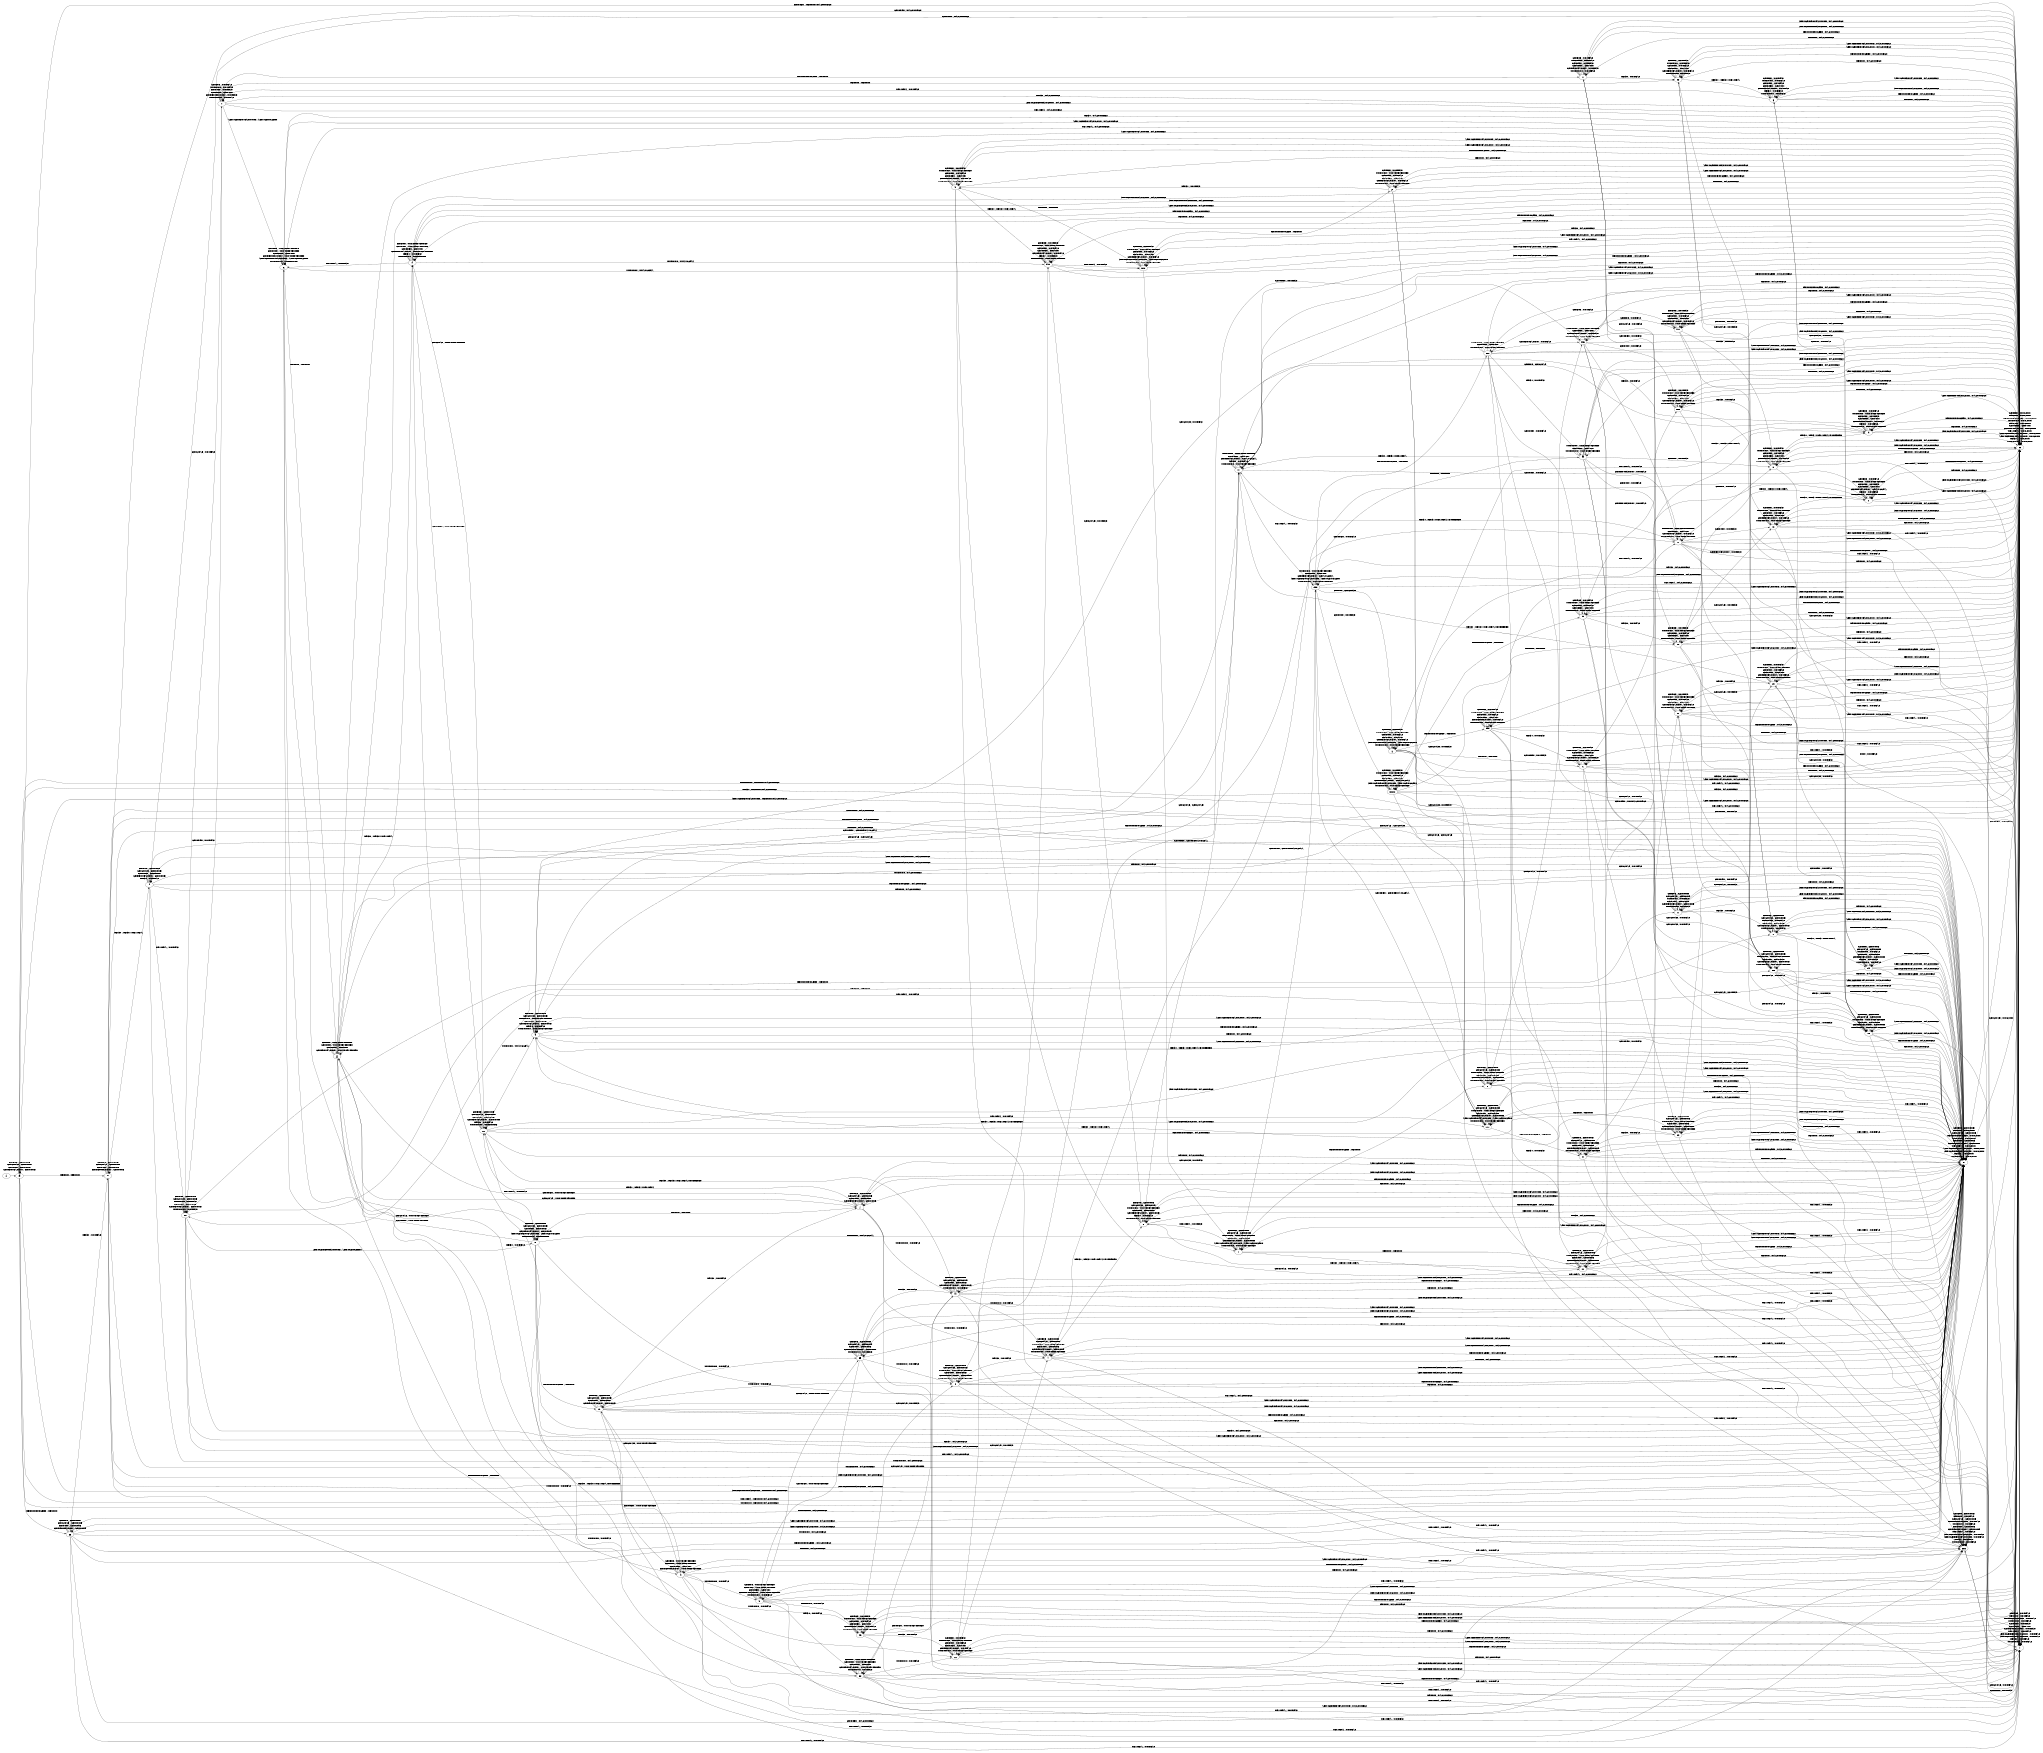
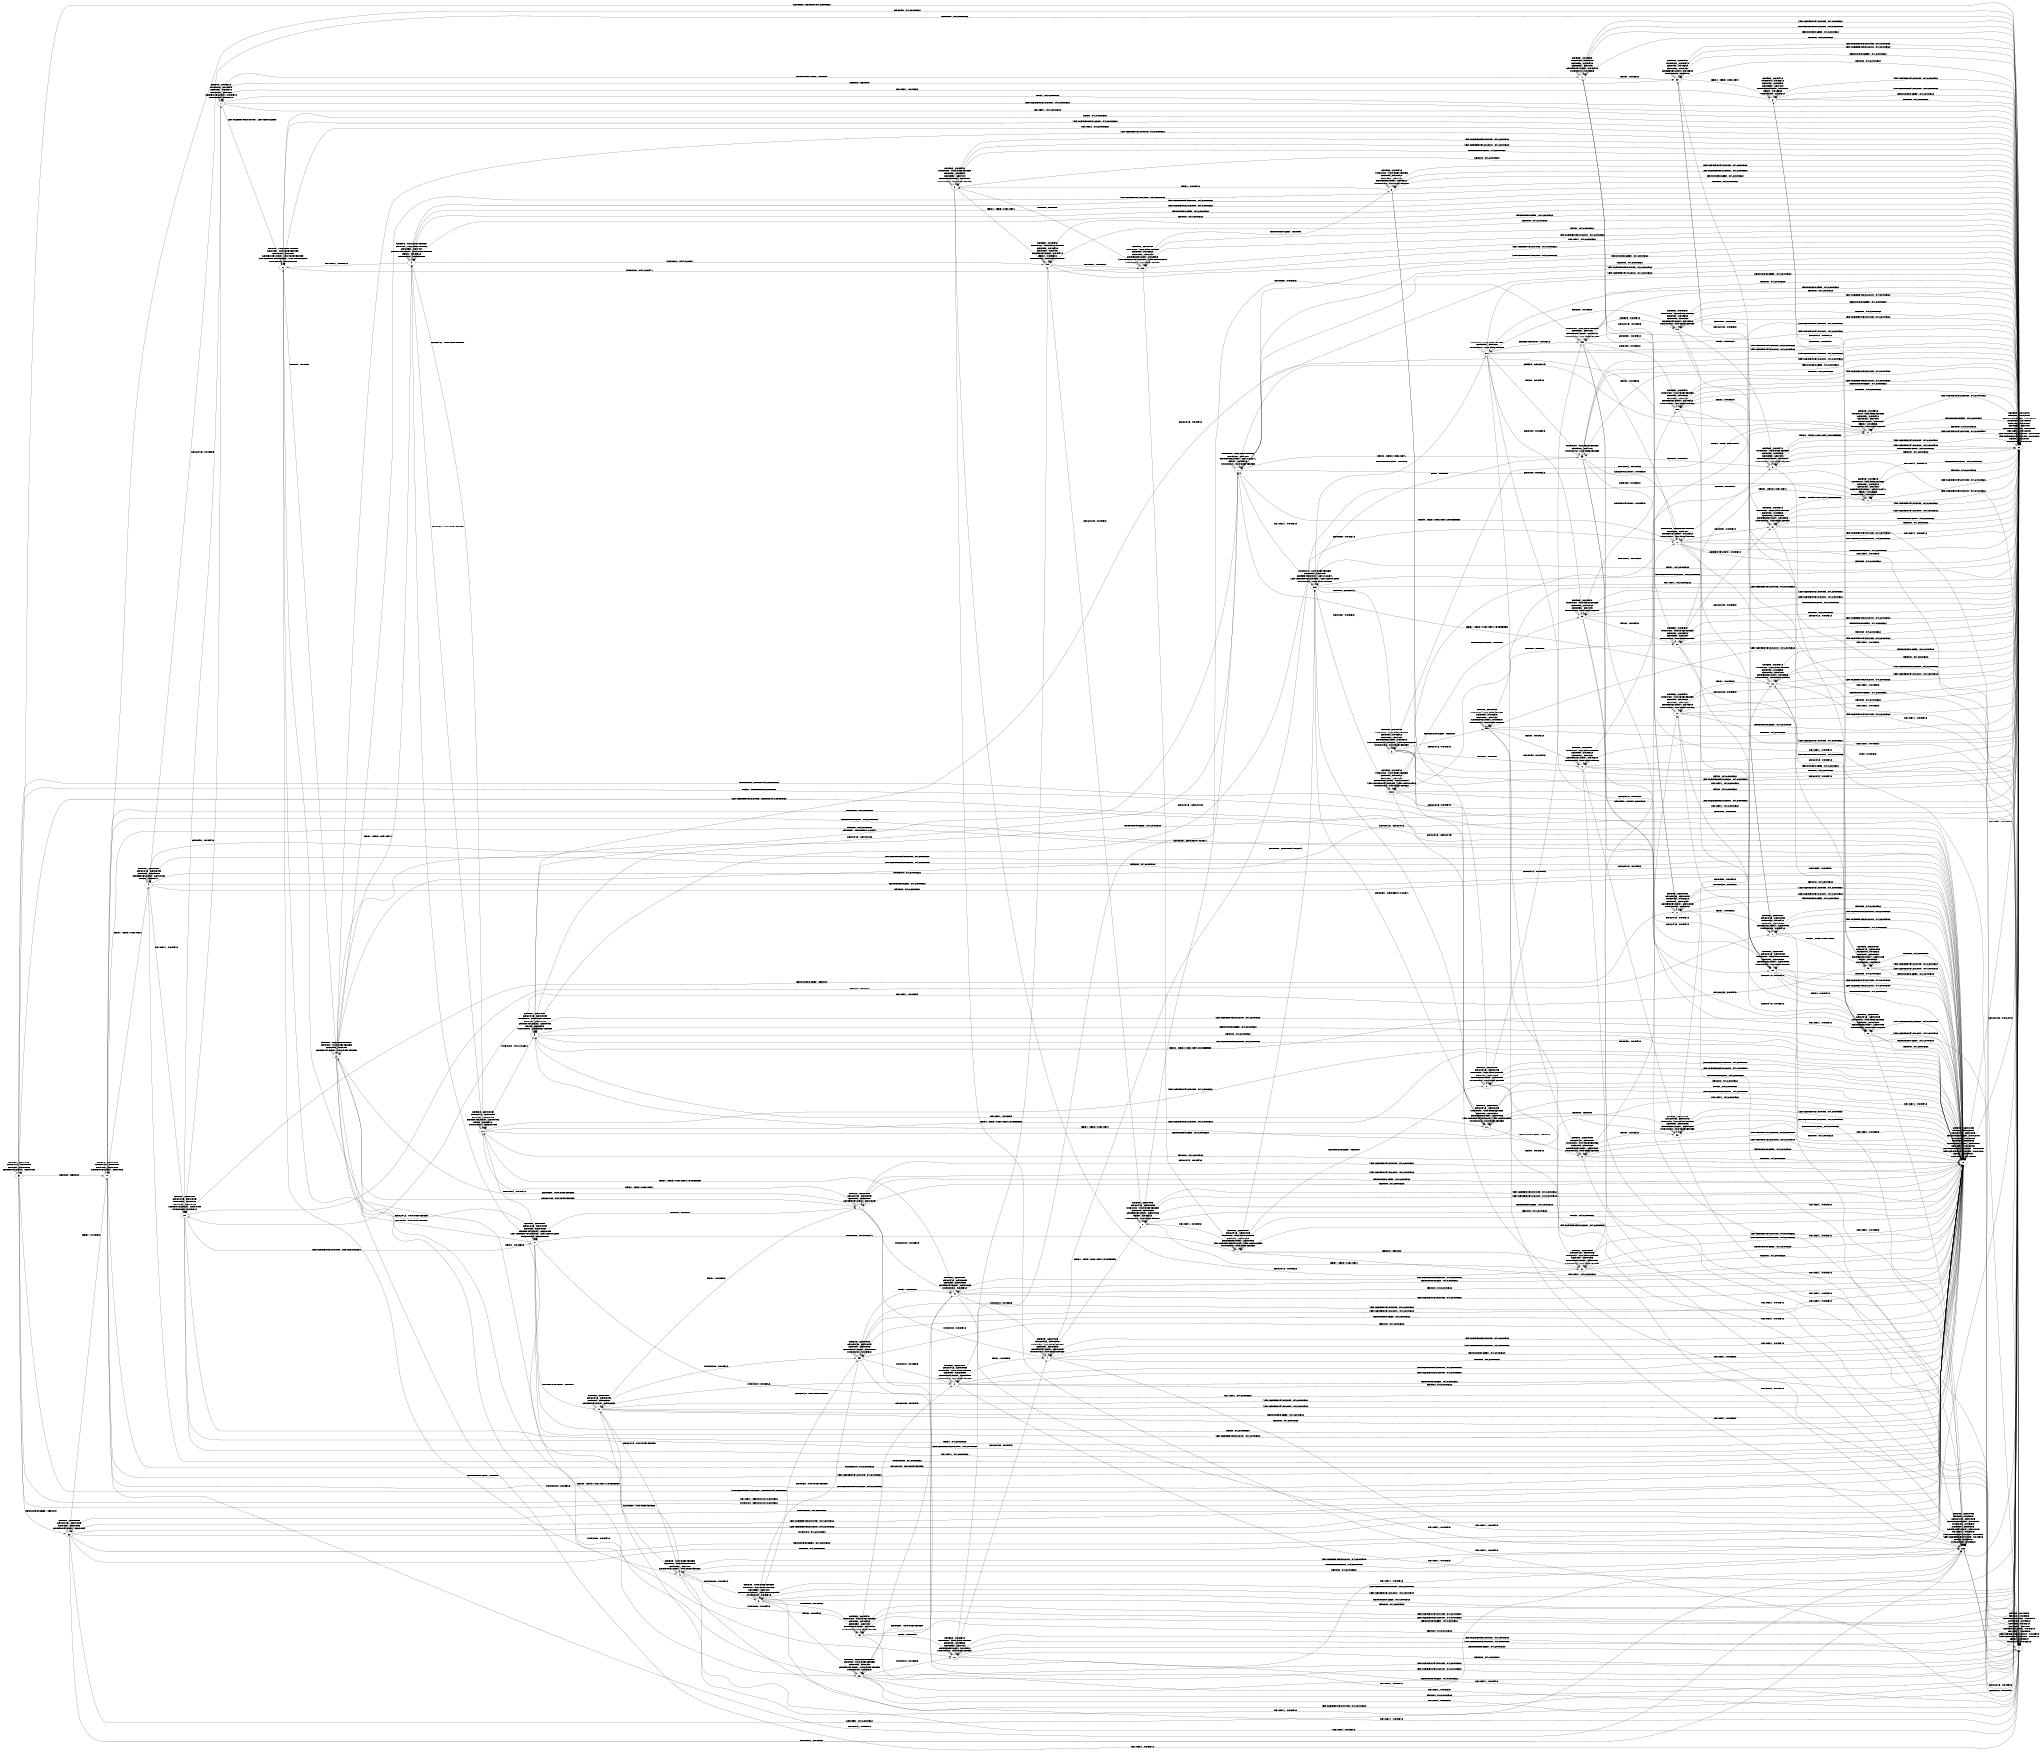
edge "dd" -> "g": label "CH_PTY / NO_RESP" -> "CH_OPEN / NO_RESP"
edge "ddd" -> "aa": label "KEXINIT / KEXINIT" -> "CONN / KEXINIT"
node "jj": removed
